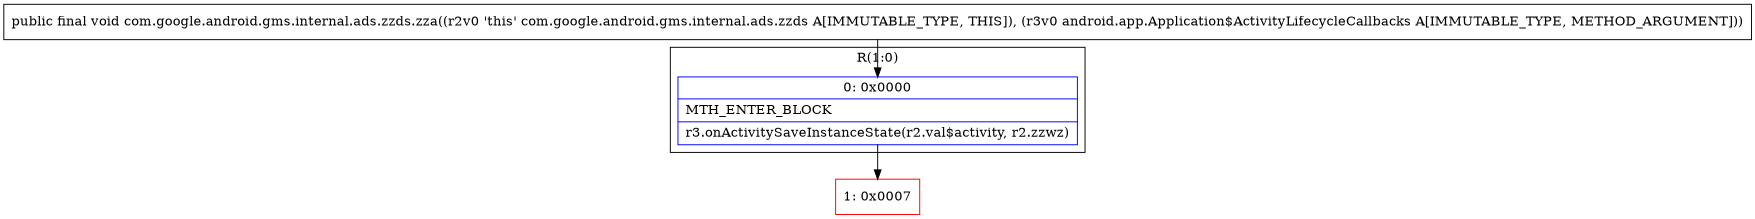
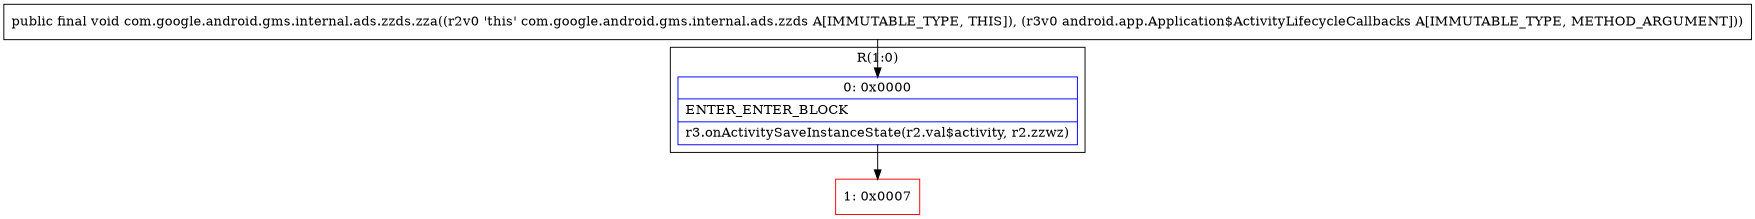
node "0: 0x0000": text "MTH_ENTER_BLOCK" -> "ENTER_ENTER_BLOCK"
